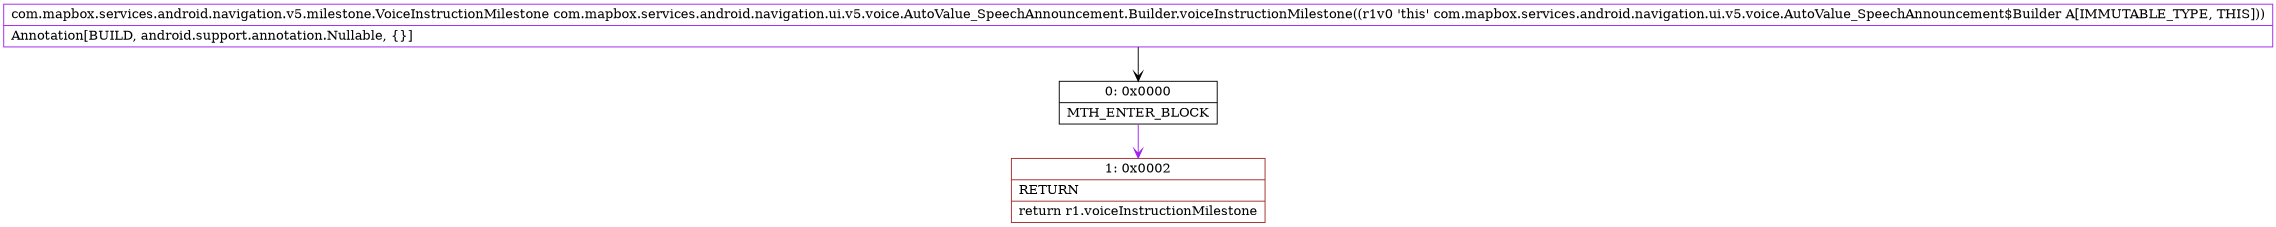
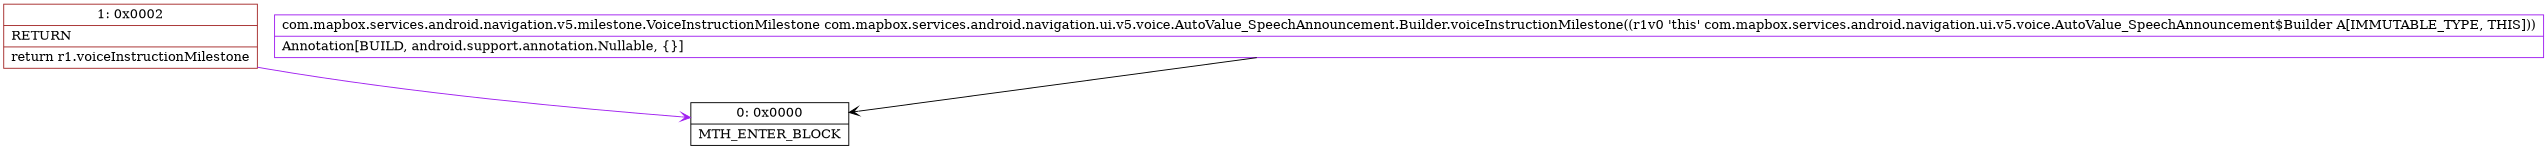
edge "0: 0x0000" -> "1: 0x0002": reversed
